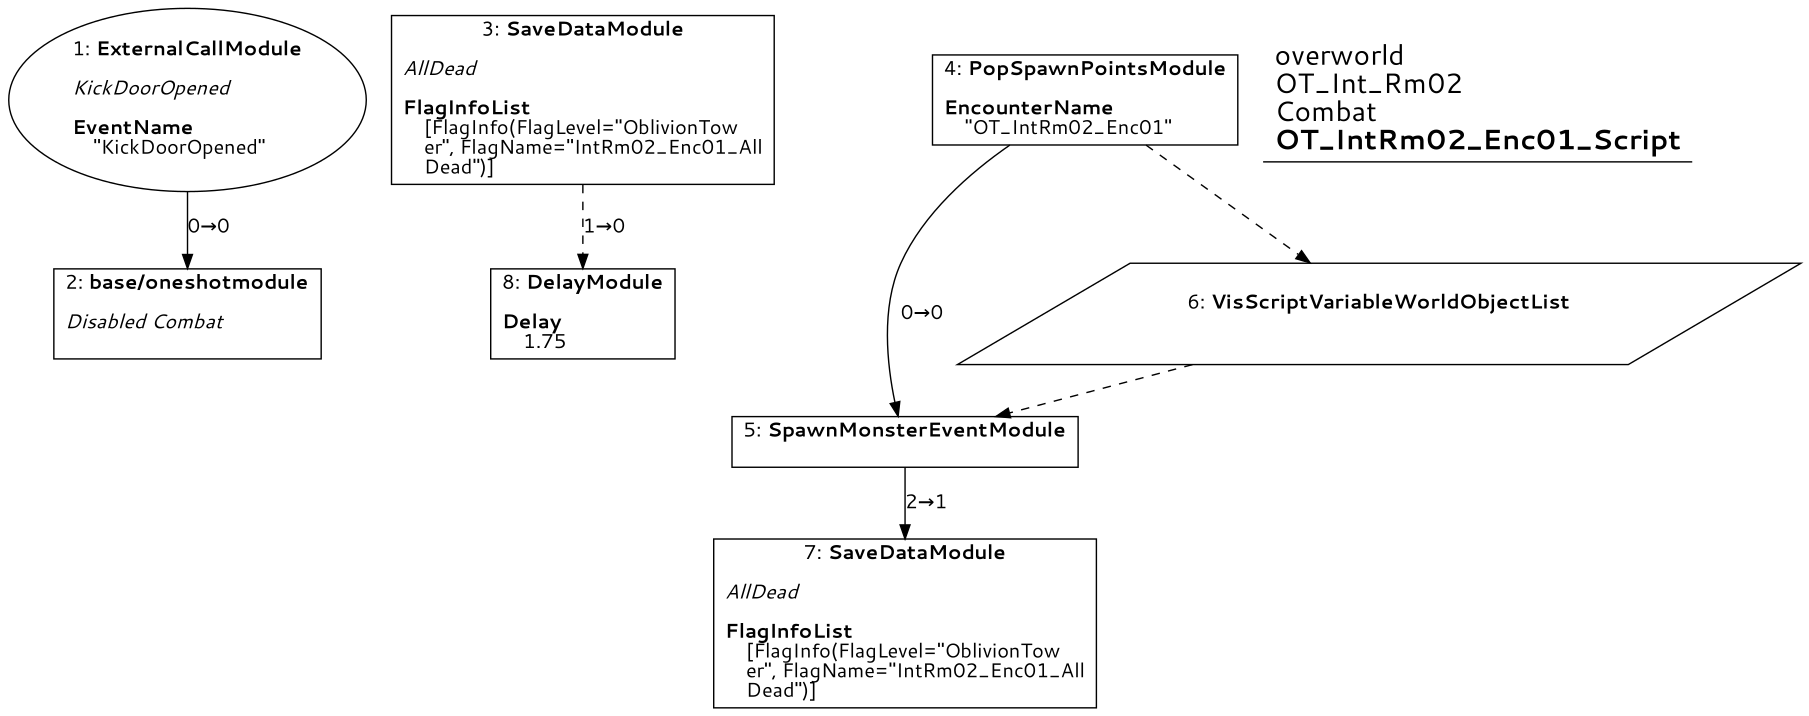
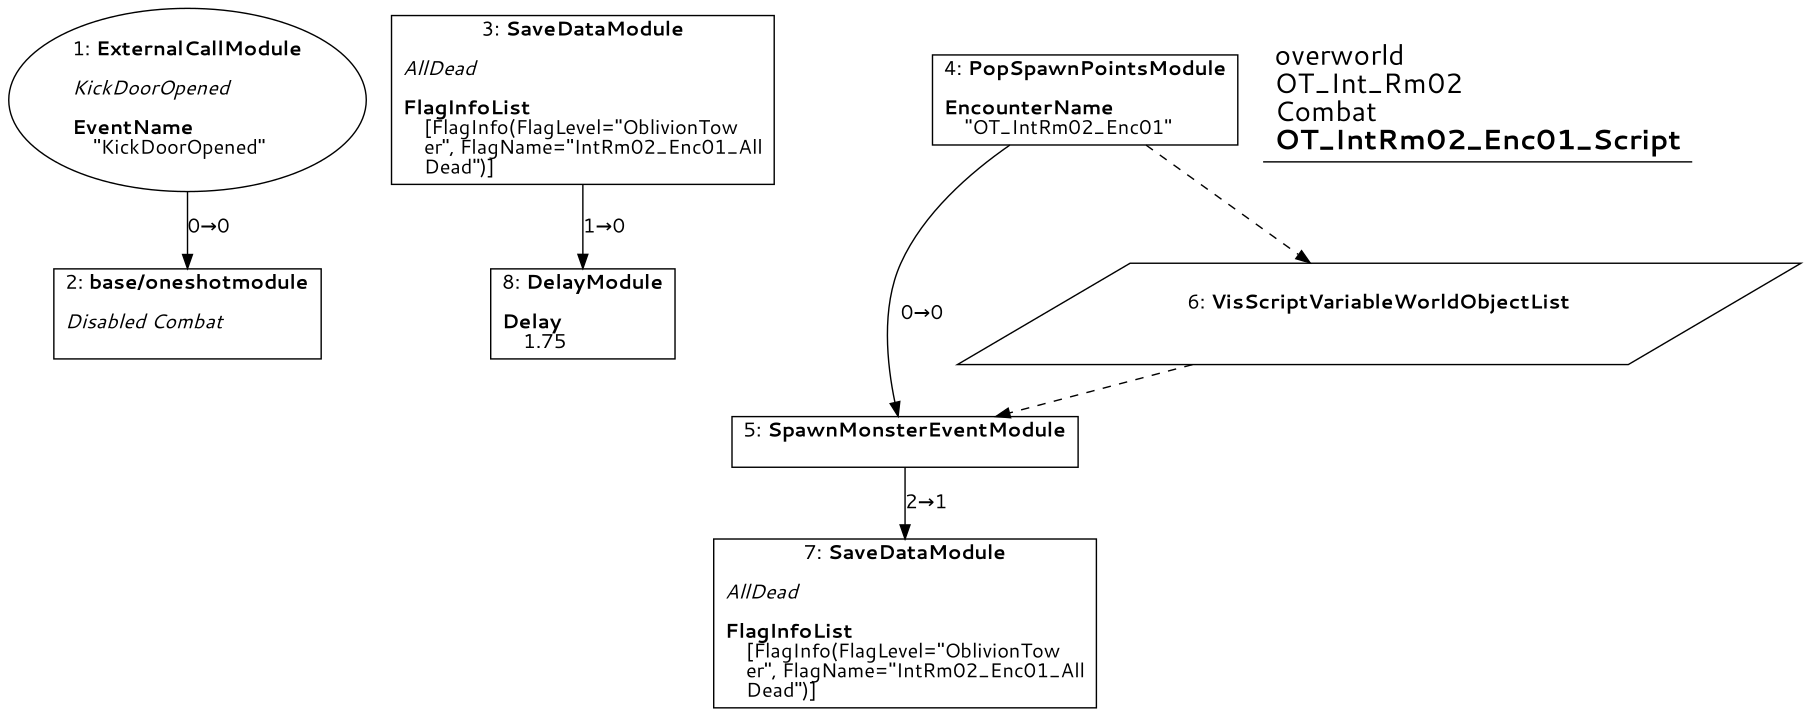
edge "3:" -> "8:": style dashed -> solid
